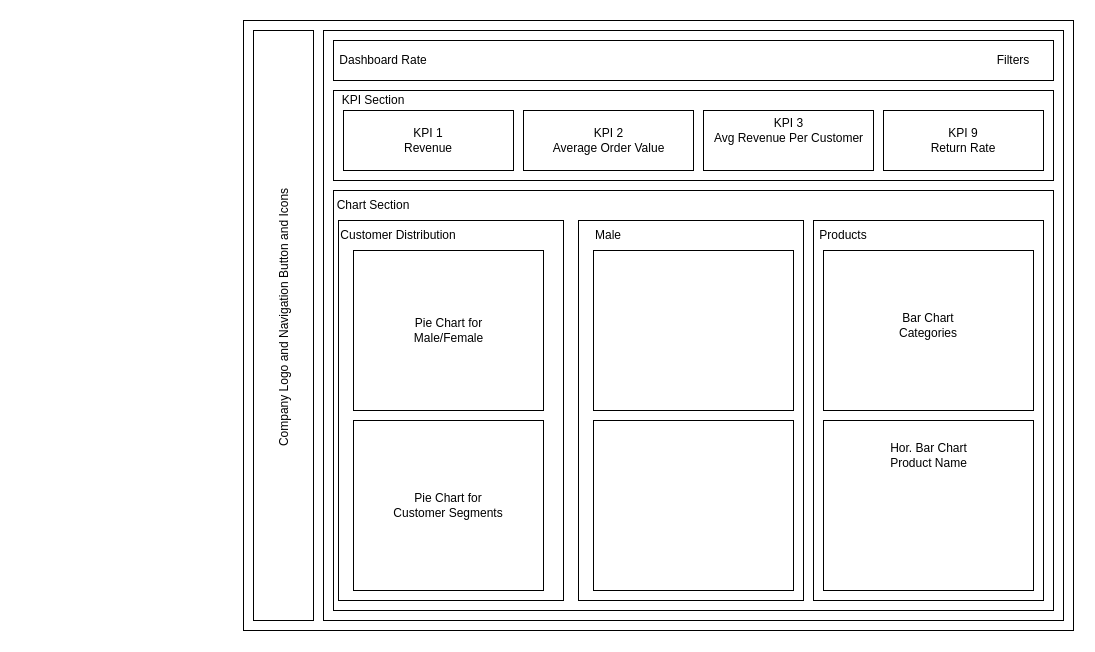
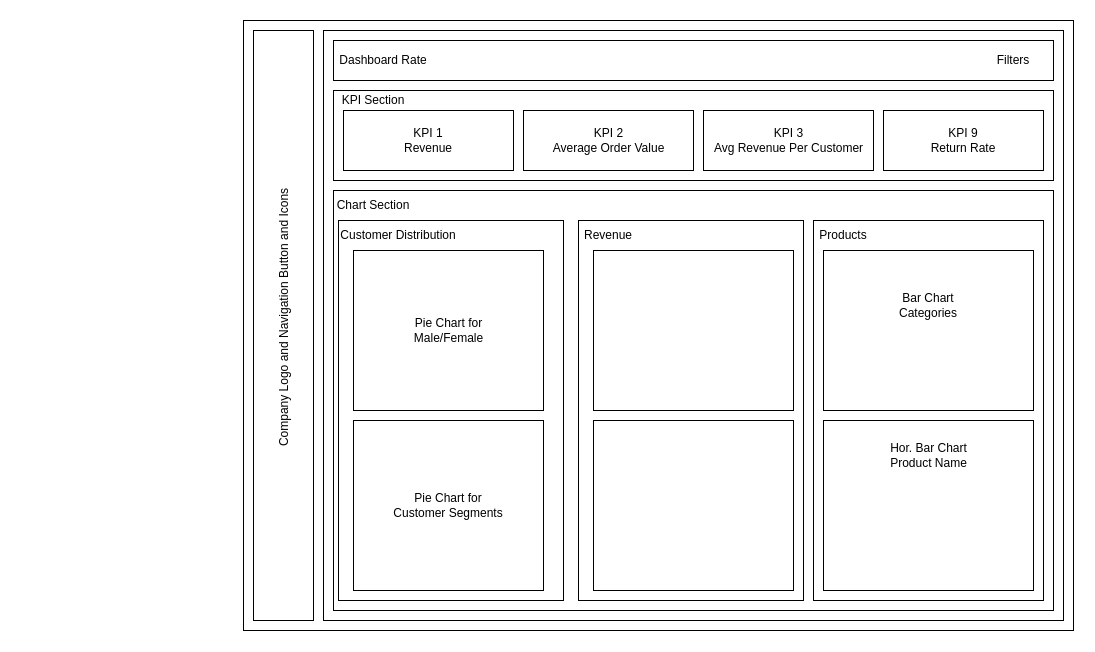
node "KPI 3 Avg Revenue Per Customer": moved (789, 131) -> (789, 141)
node "Male": label "Male" -> "Revenue"
node "Bar Chart Categories": moved (929, 326) -> (929, 306)
